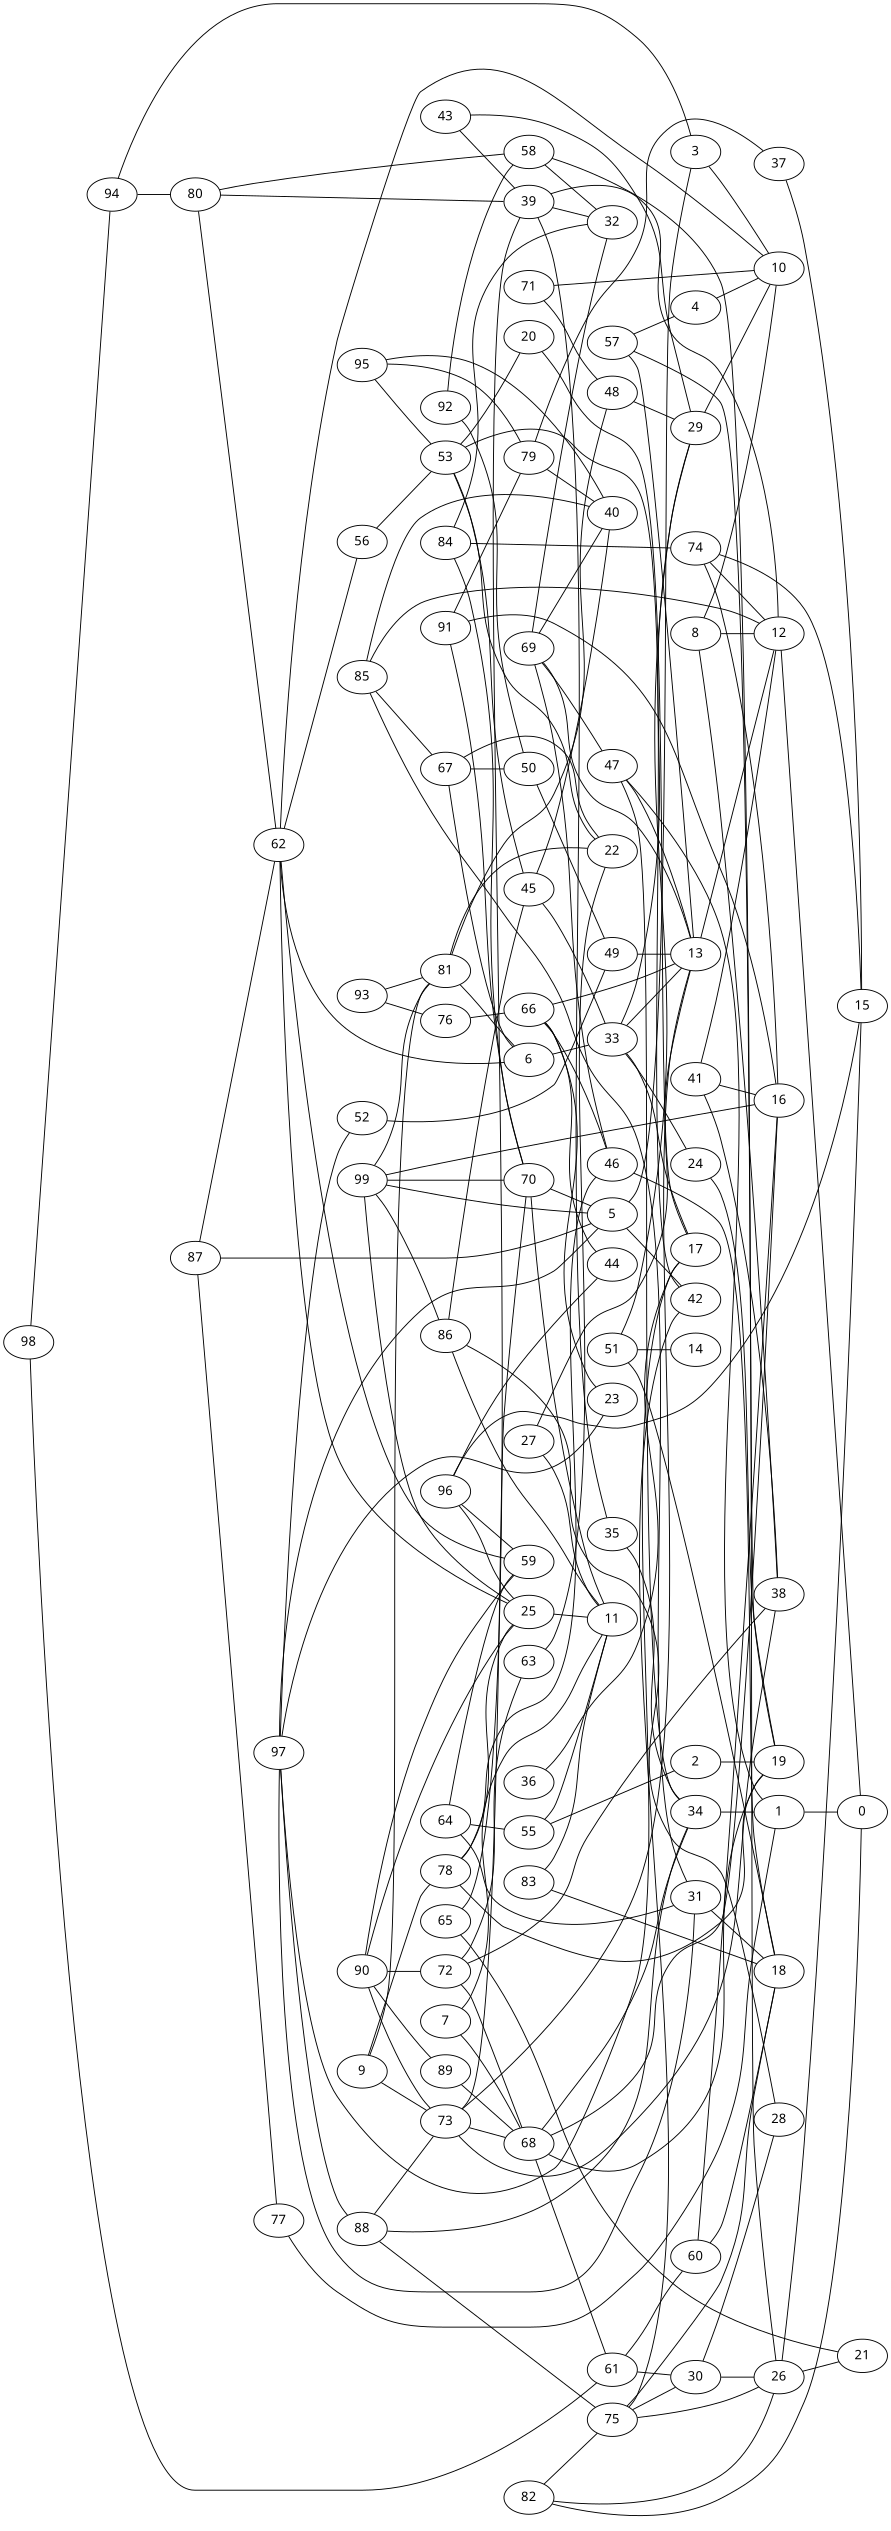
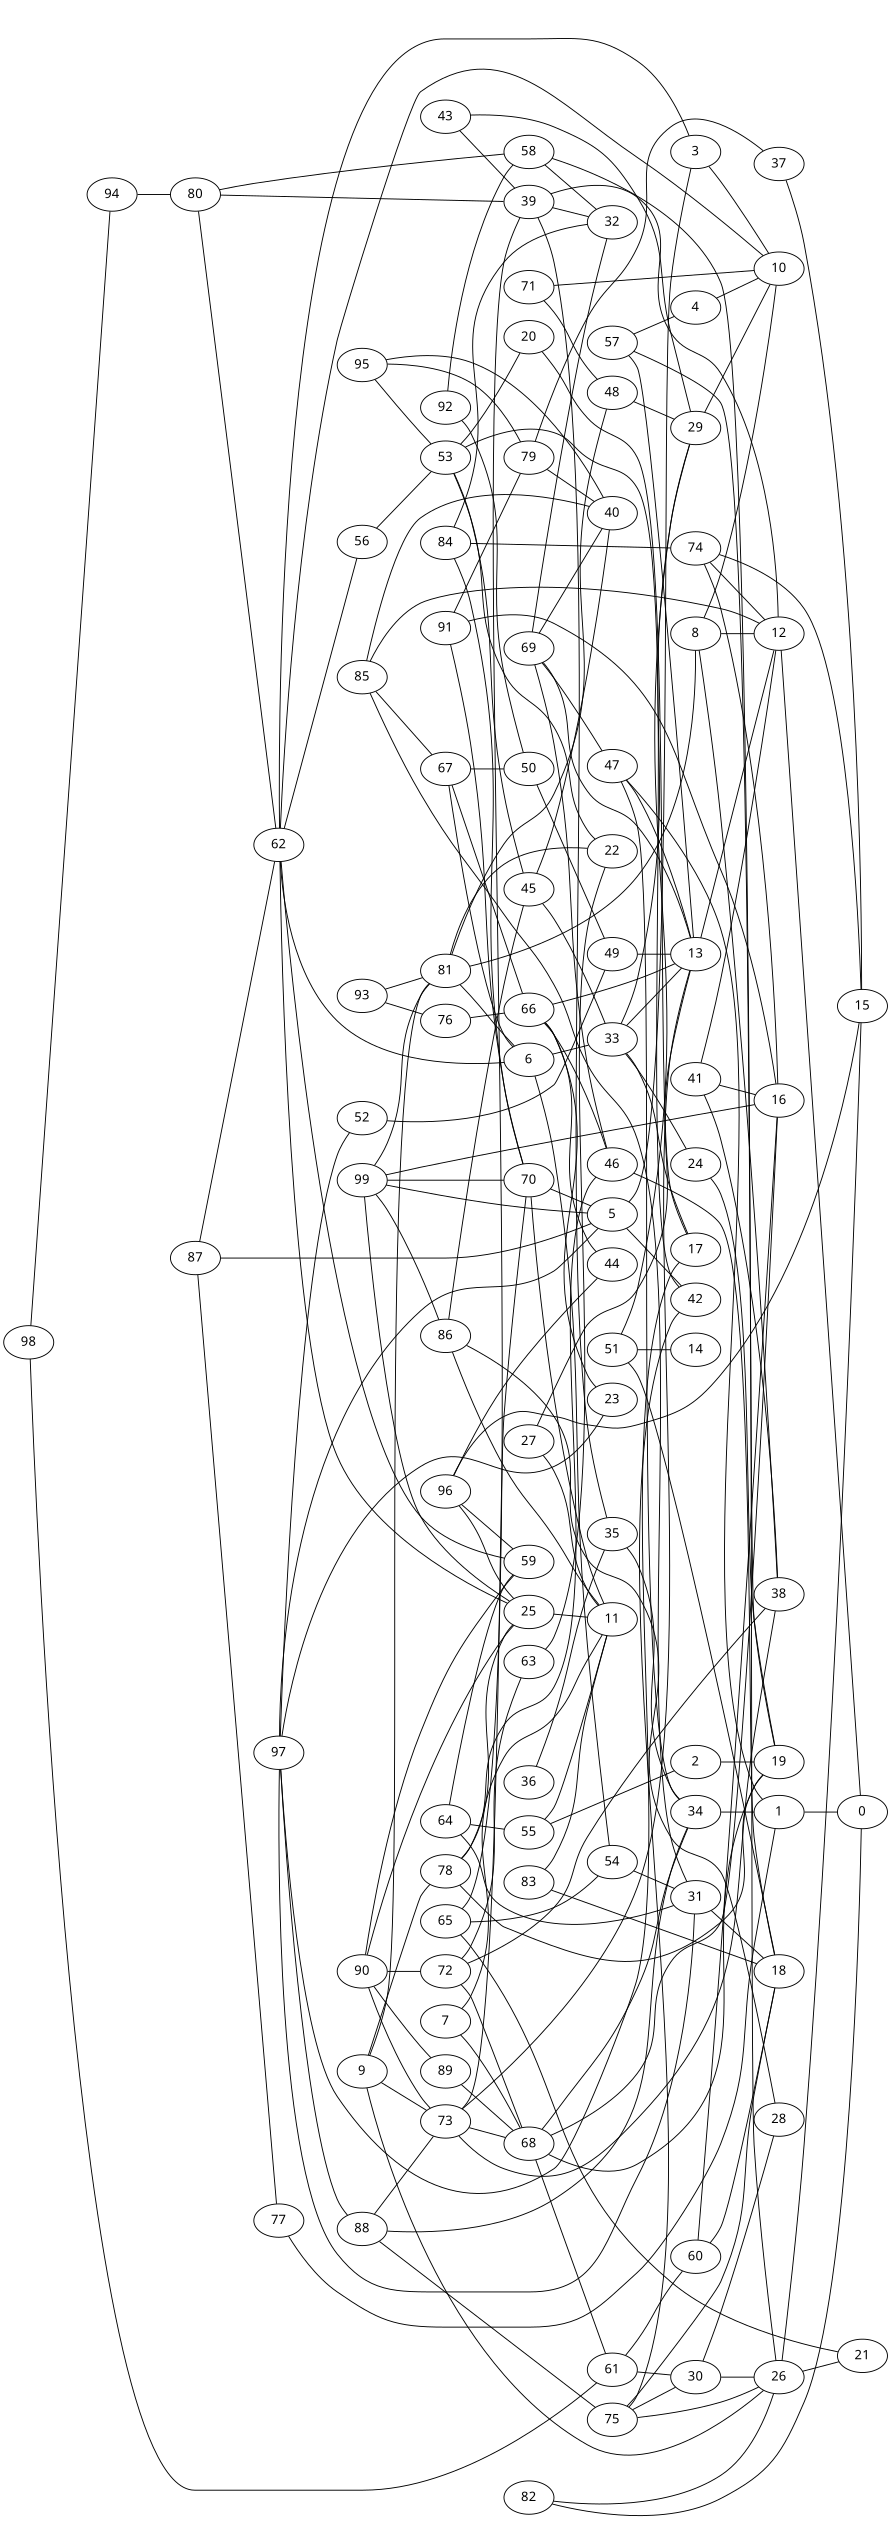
edge "3" -- "94": now "3" -- "62"
edge "67" -- "22": now "67" -- "66"
edge "8" -- "81": added
edge "17" -- "36": now "35" -- "36"
node "54": added
edge "9" -- "26": added
edge "75" -- "82": removed
